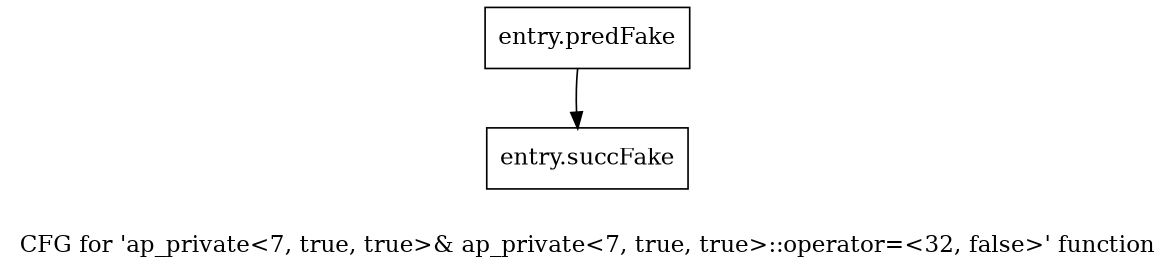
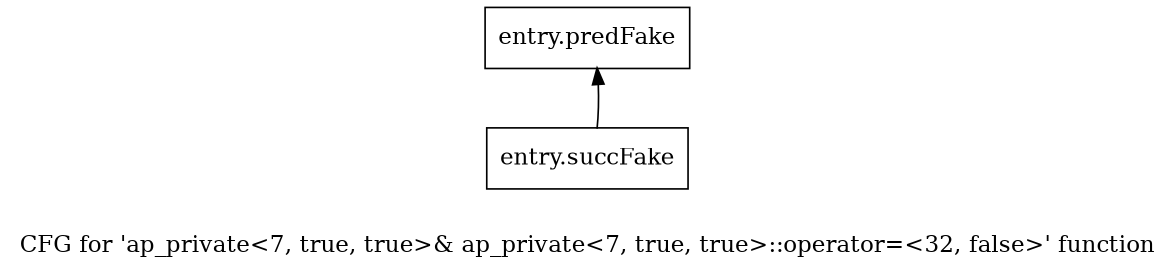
edge "entry.predFake" -> "entry.succFake": reversed
